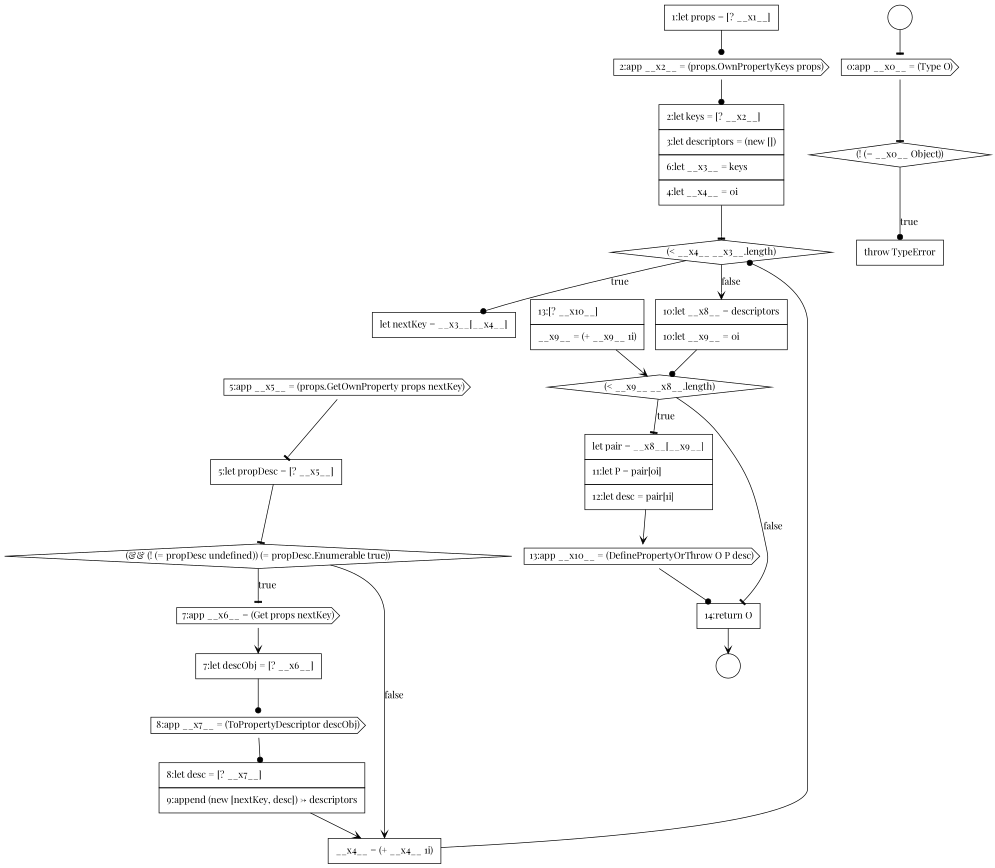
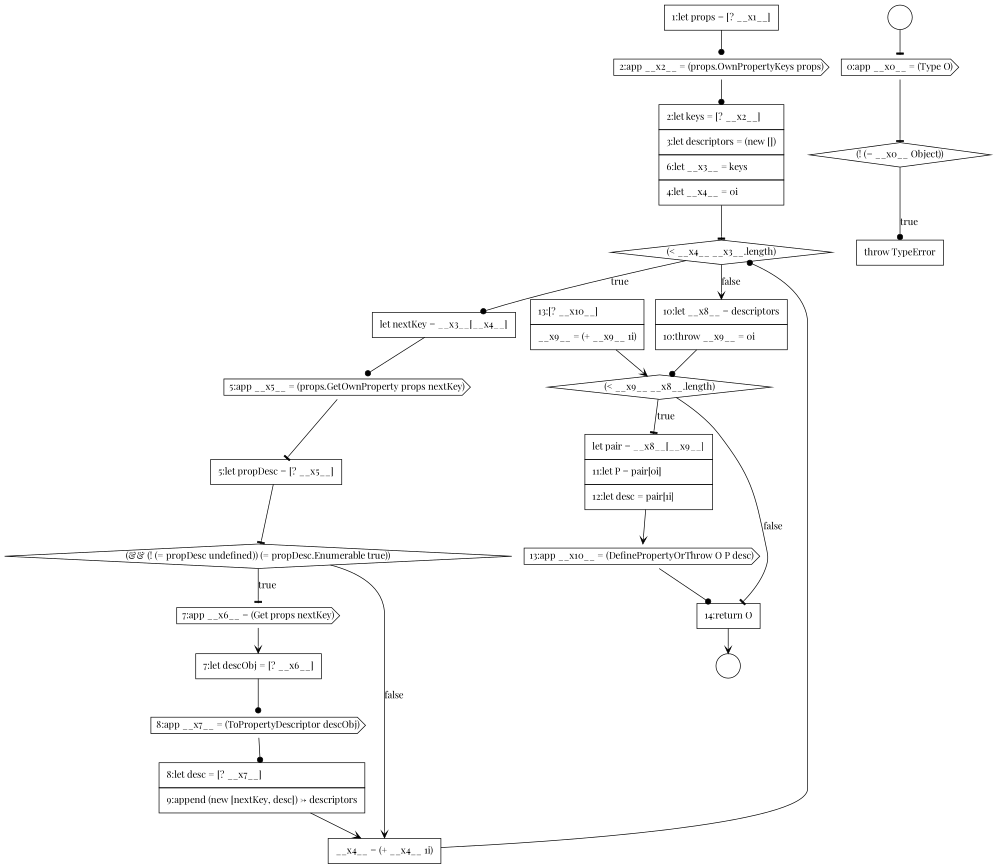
node "10:let __x8__ = descriptors": text "10:let __x9__ = 0i" -> "10:throw __x9__ = 0i"
edge "let nextKey = __x3__[__x4__]" -> "5:app __x5__ = (props.GetOwnProperty props nextKey)": added
